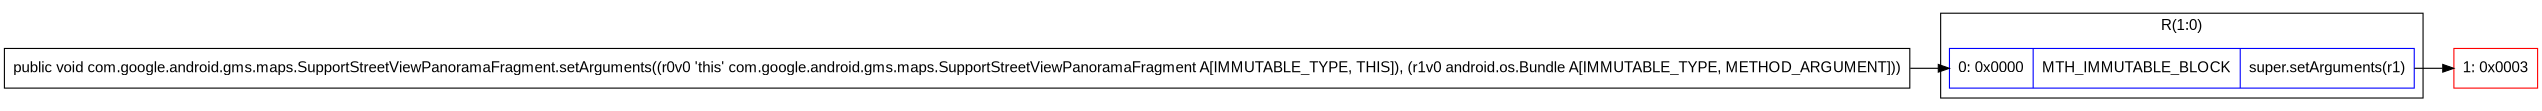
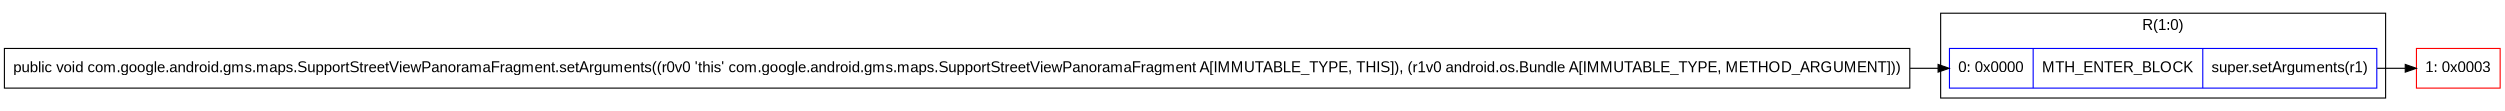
node "0: 0x0000": text "MTH_IMMUTABLE_BLOCK" -> "MTH_ENTER_BLOCK"
